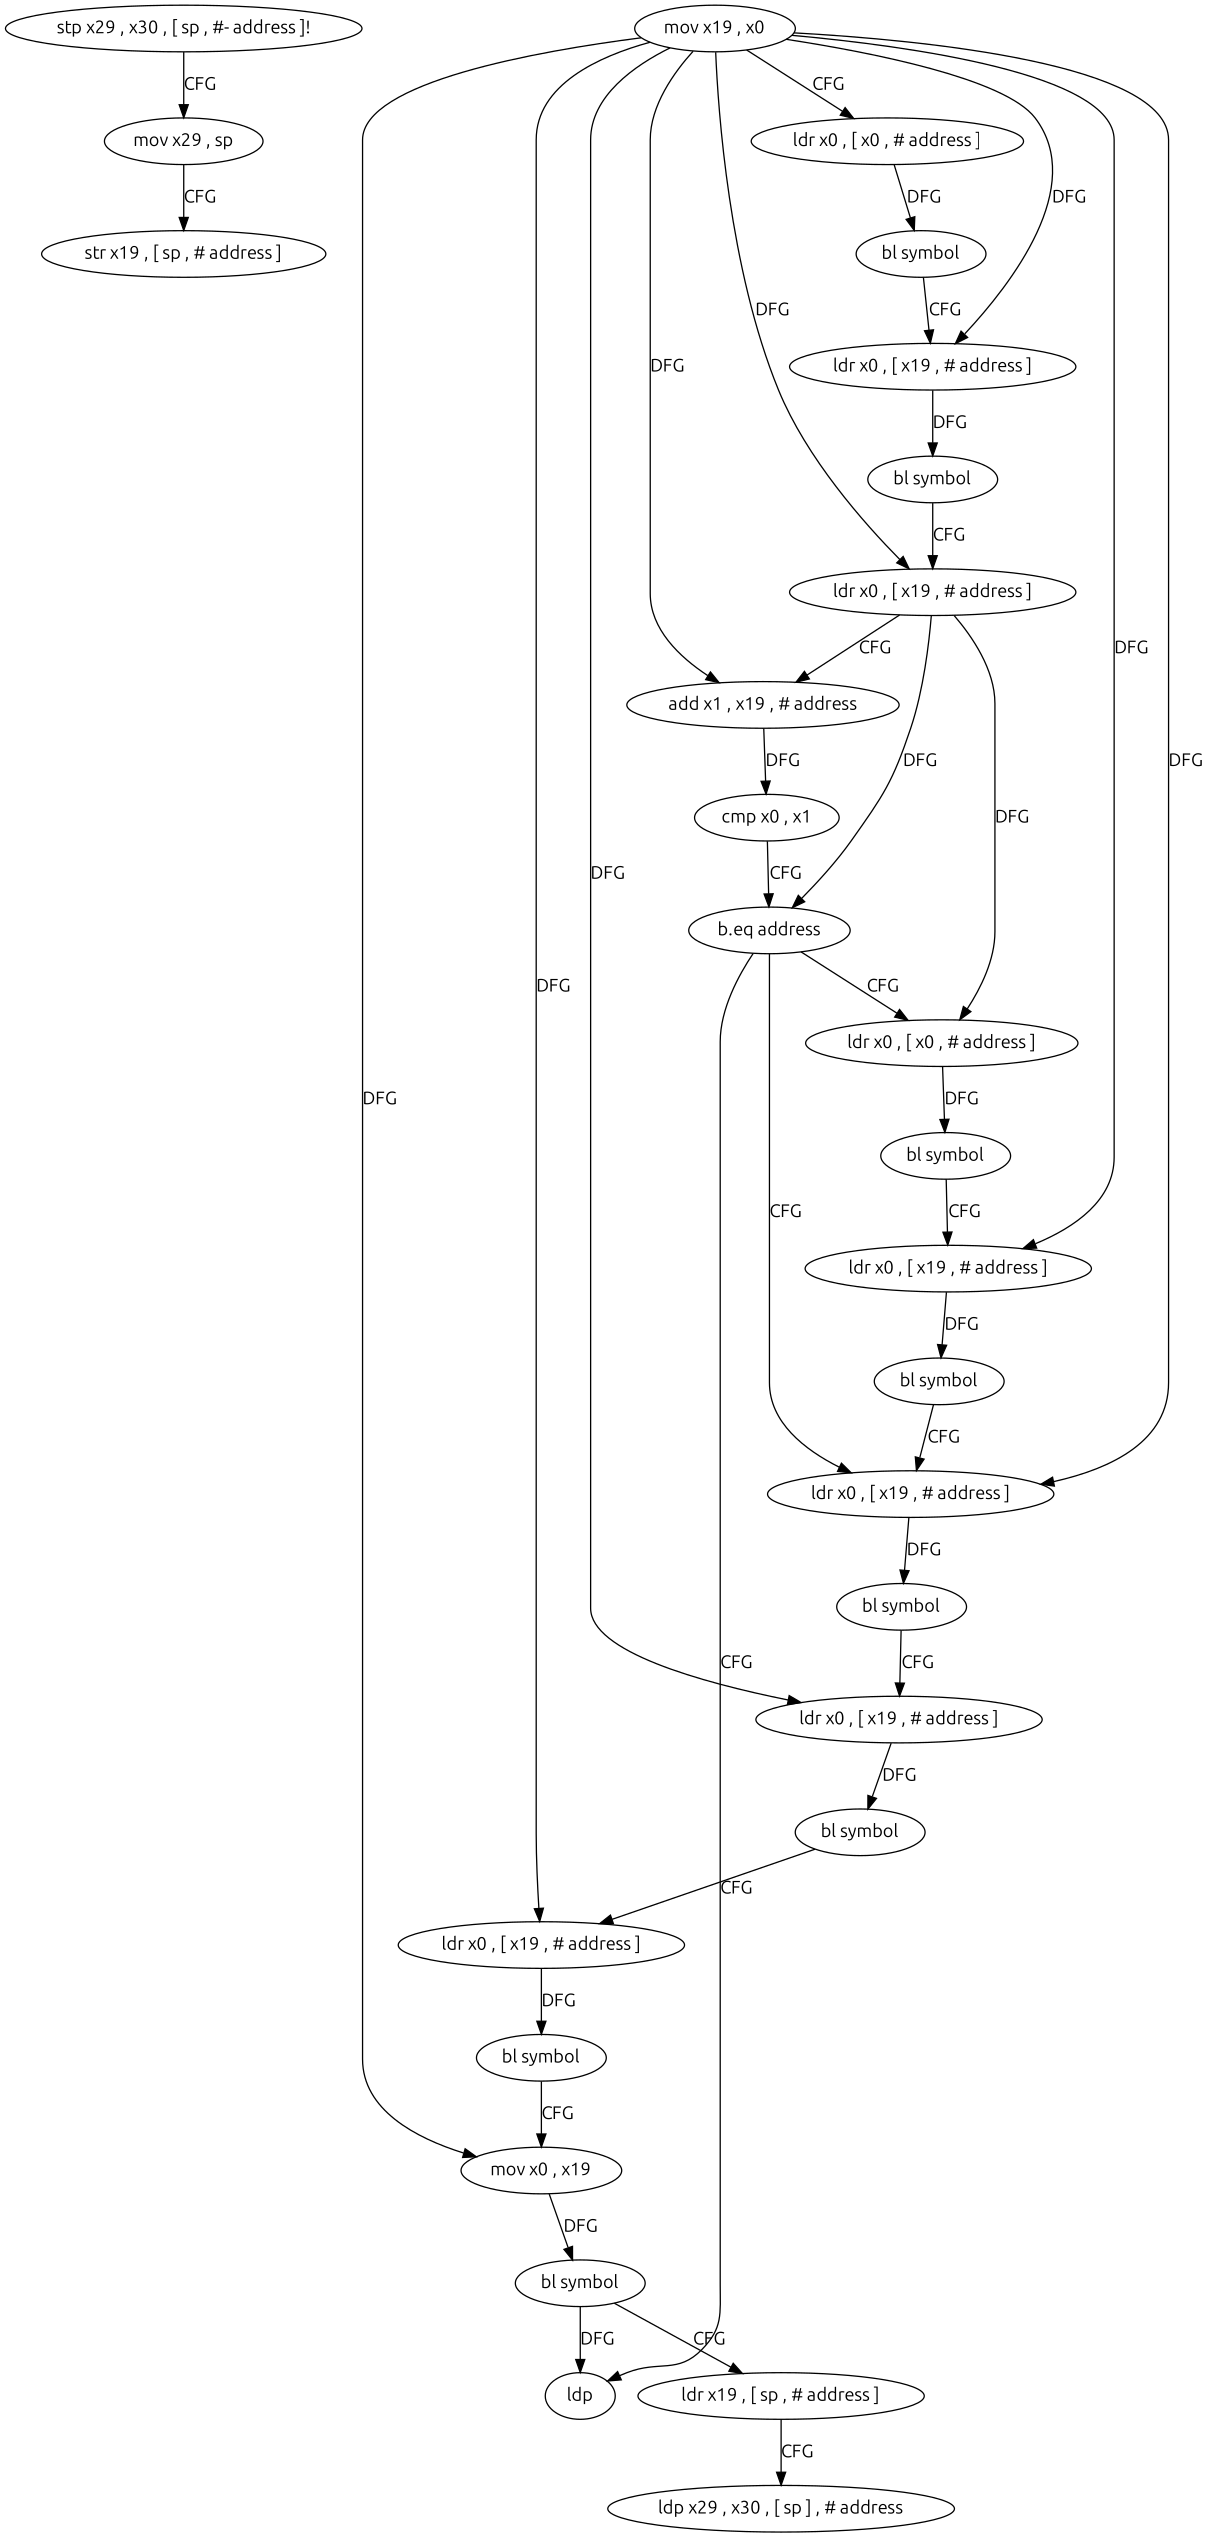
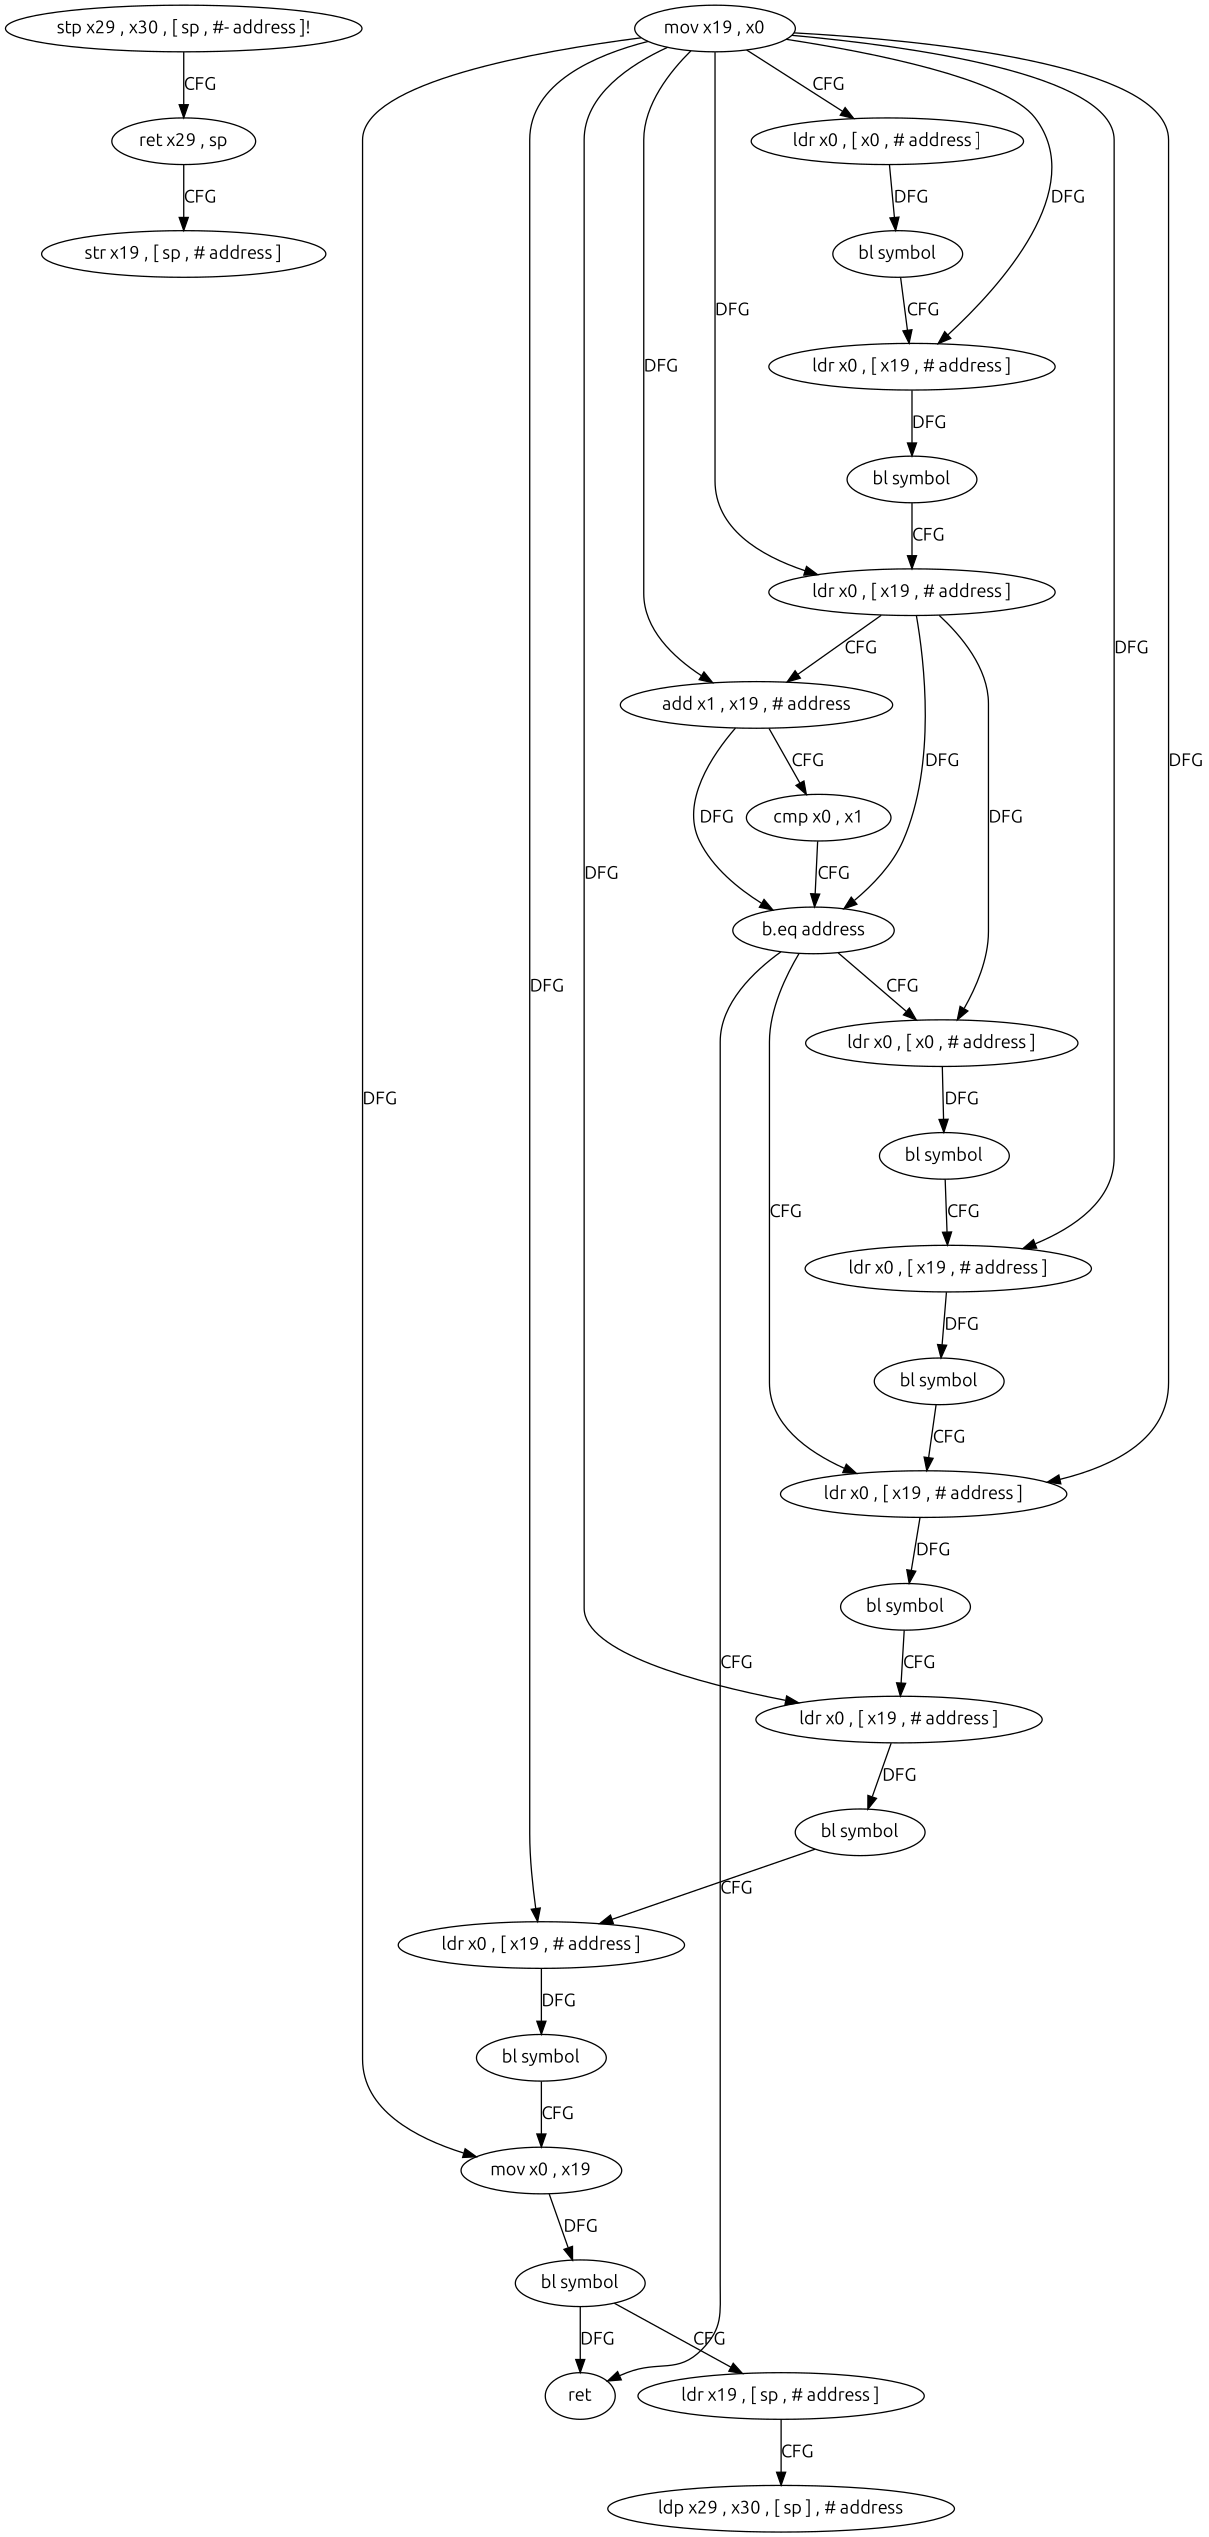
node "mov x29 , sp": label "mov x29 , sp" -> "ret x29 , sp"
edge "add x1 , x19 , # address" -> "cmp x0 , x1": label "DFG" -> "CFG"
edge "add x1 , x19 , # address" -> "b.eq address": added, label "DFG"
node "ldp": label "ldp" -> "ret"
